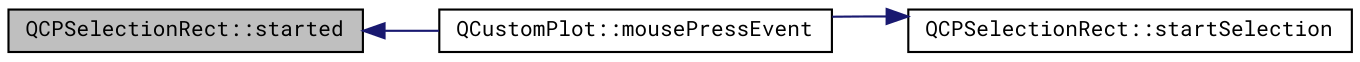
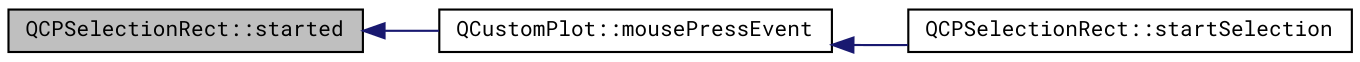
edge "QCustomPlot::mousePressEvent" -> "QCPSelectionRect::startSelection": reversed
